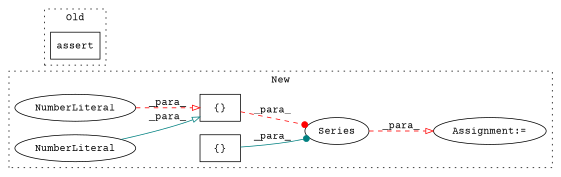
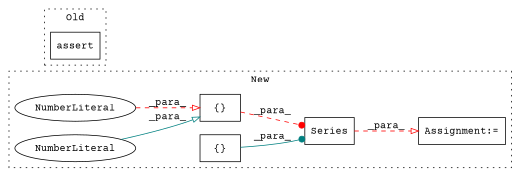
node "Series": shape ellipse -> box
node "Assignment:=": shape ellipse -> box
